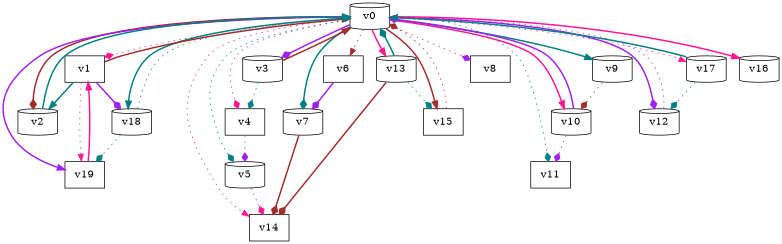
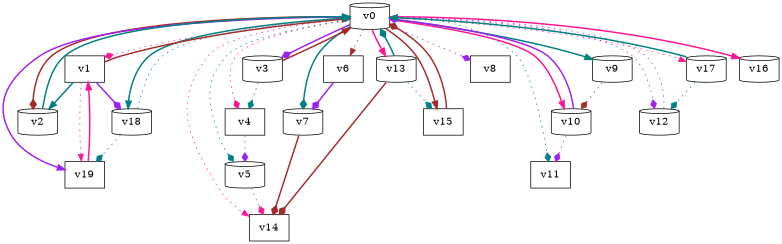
edge "v0" -> "v12": style bold -> dotted
edge "v15" -> "v0": style dotted -> bold
